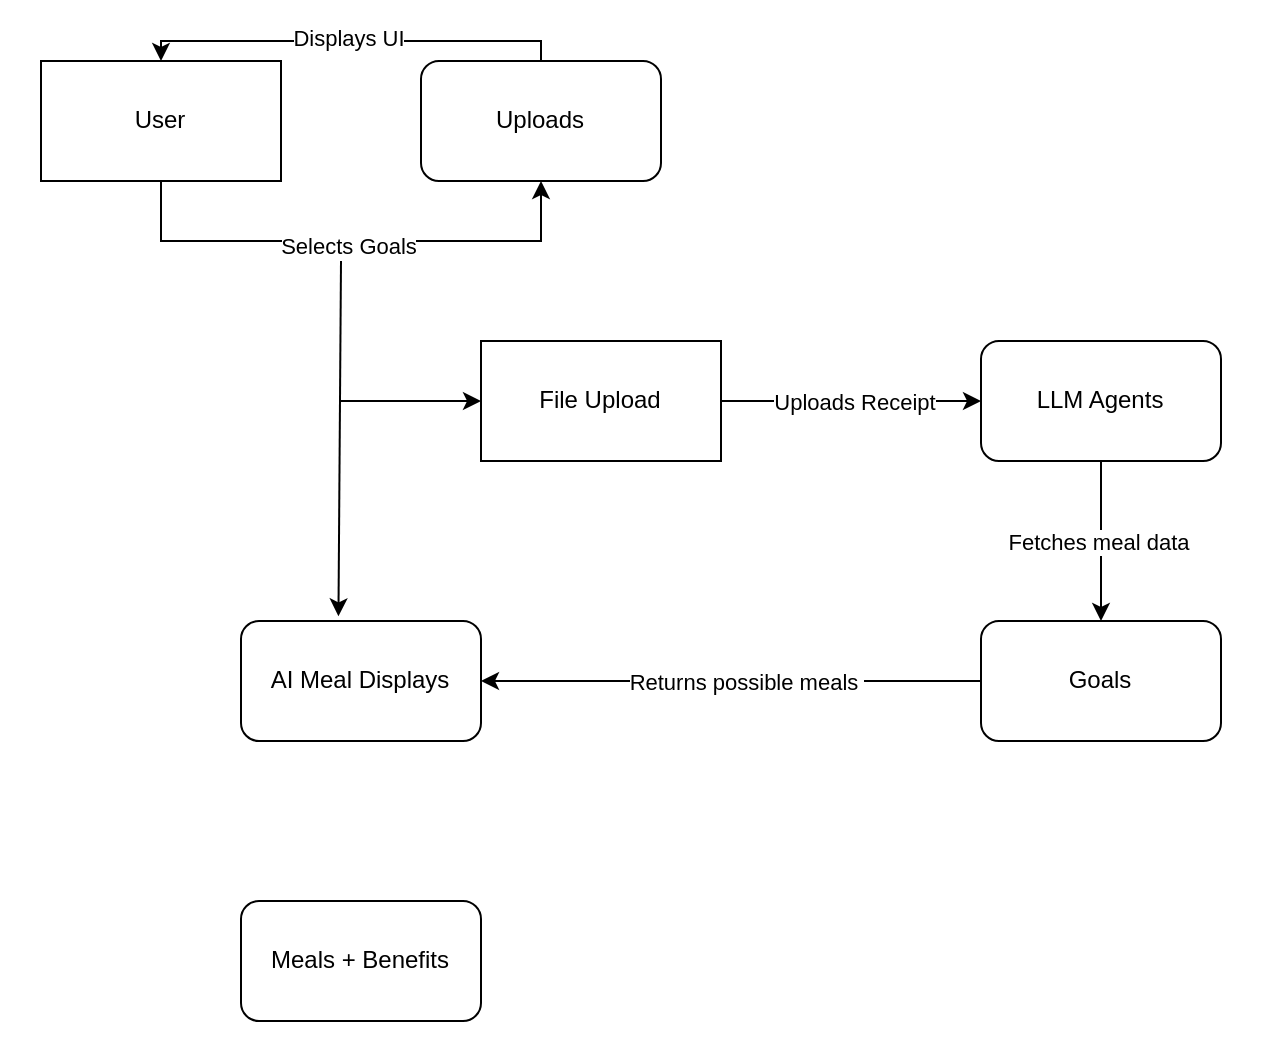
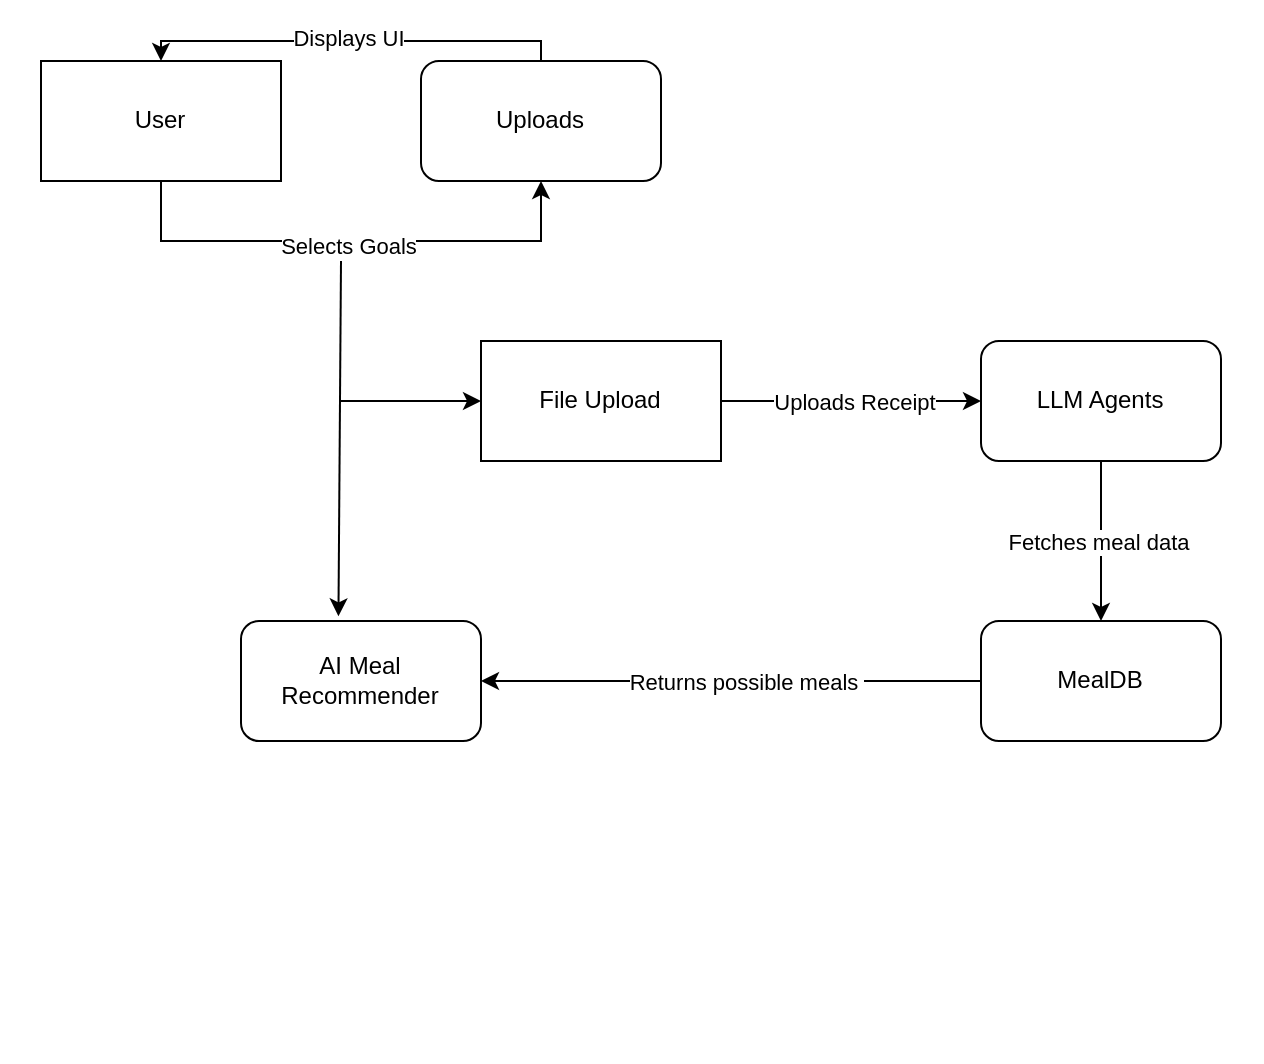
node "AI Meal Displays": label "AI Meal Displays" -> "AI Meal Recommender"
node "Goals": label "Goals" -> "MealDB"
node "Meals + Benefits": removed
